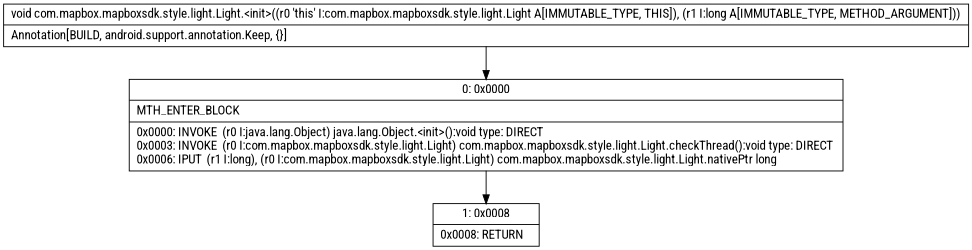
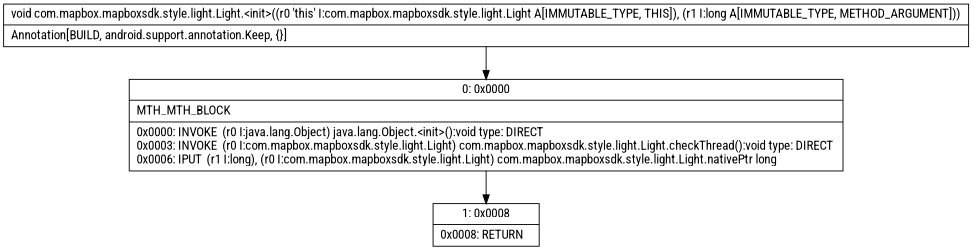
node "0: 0x0000": text "MTH_ENTER_BLOCK" -> "MTH_MTH_BLOCK"
